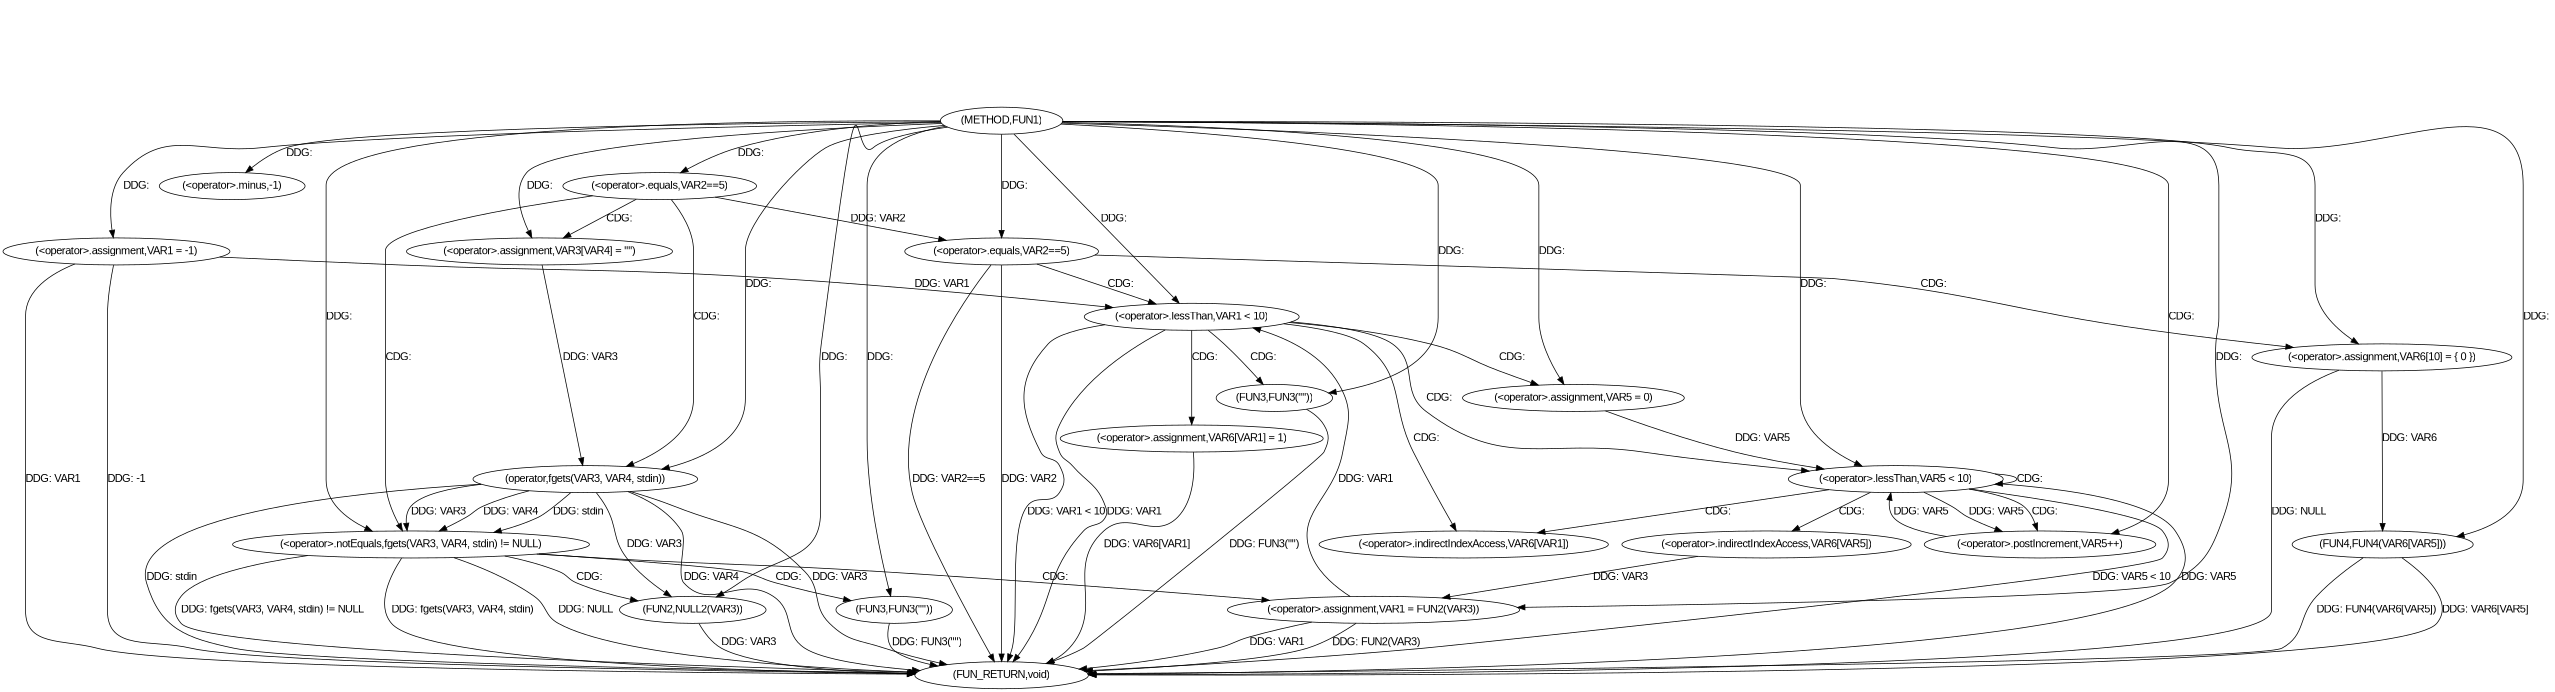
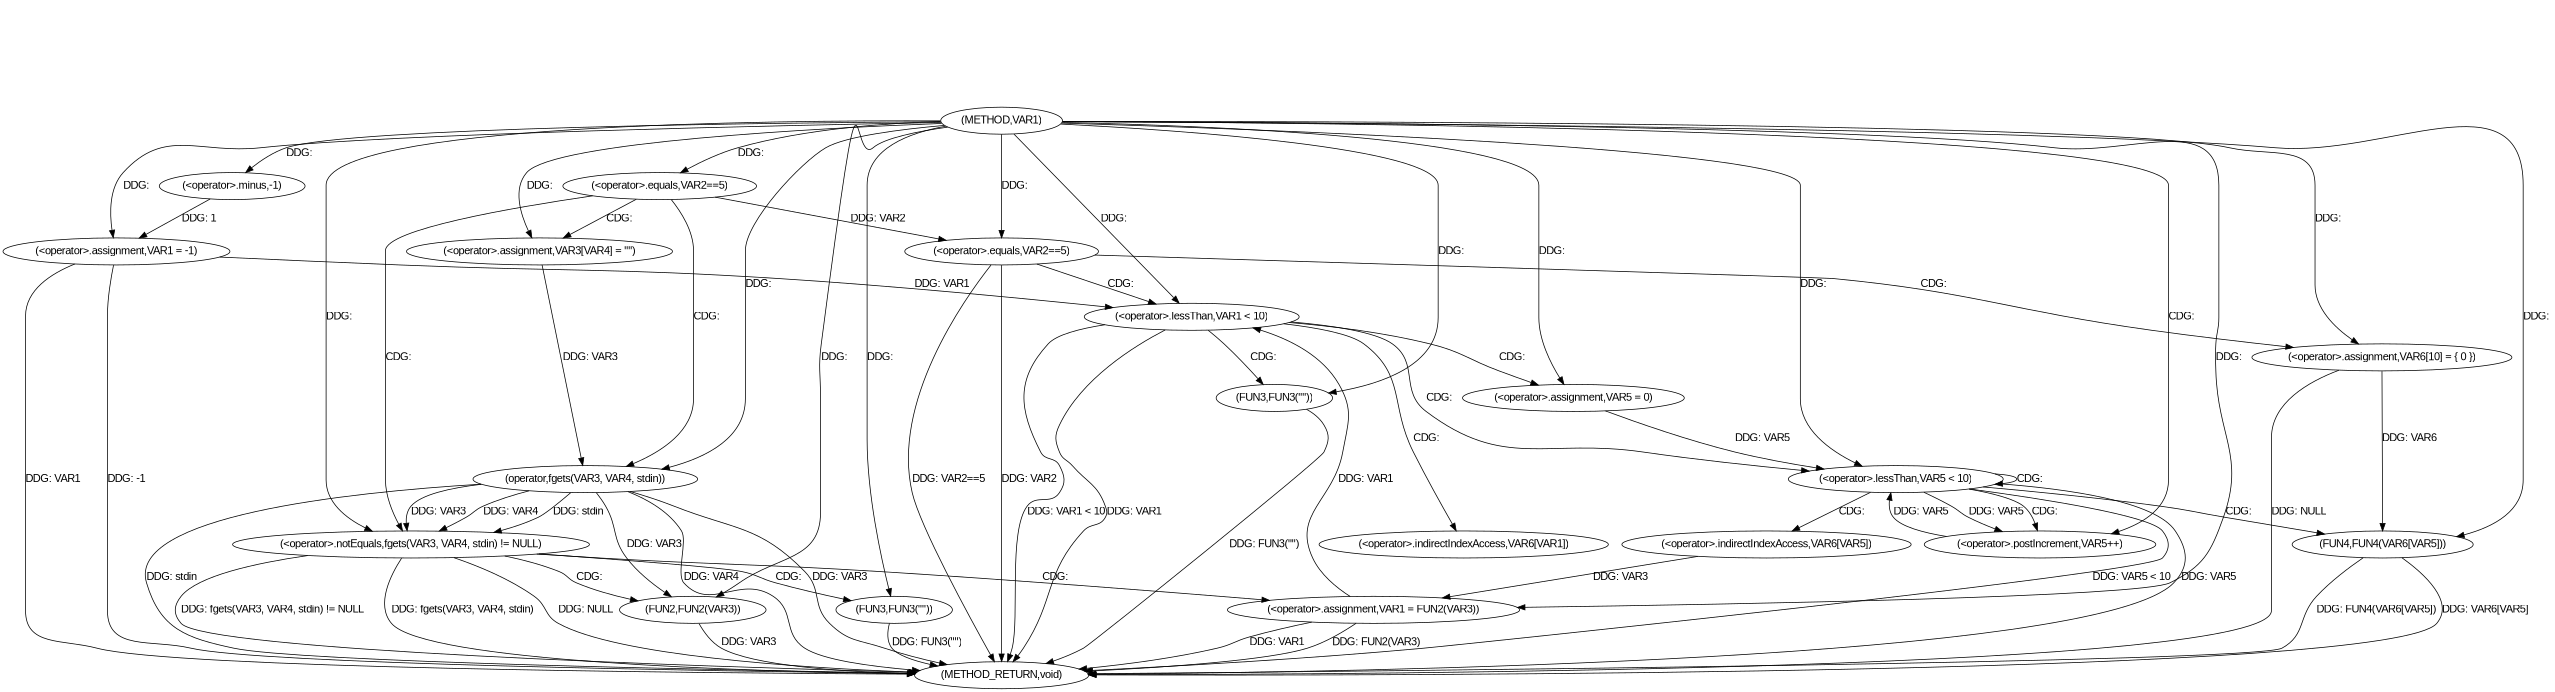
node "(METHOD,FUN1)": label "(METHOD,FUN1)" -> "(METHOD,VAR1)"
edge "(<operator>.minus,-1)" -> "(<operator>.assignment,VAR1 = -1)": added, label "DDG: 1"
node "(<operator>.assignment,VAR6[VAR1] = 1)": removed
edge "(<operator>.lessThan,VAR5 < 10)" -> "(<operator>.indirectIndexAccess,VAR6[VAR1])": now "(<operator>.lessThan,VAR5 < 10)" -> "(FUN4,FUN4(VAR6[VAR5]))"
node "(FUN2,NULL2(VAR3))": label "(FUN2,NULL2(VAR3))" -> "(FUN2,FUN2(VAR3))"
node "(FUN_RETURN,void)": label "(FUN_RETURN,void)" -> "(METHOD_RETURN,void)"
